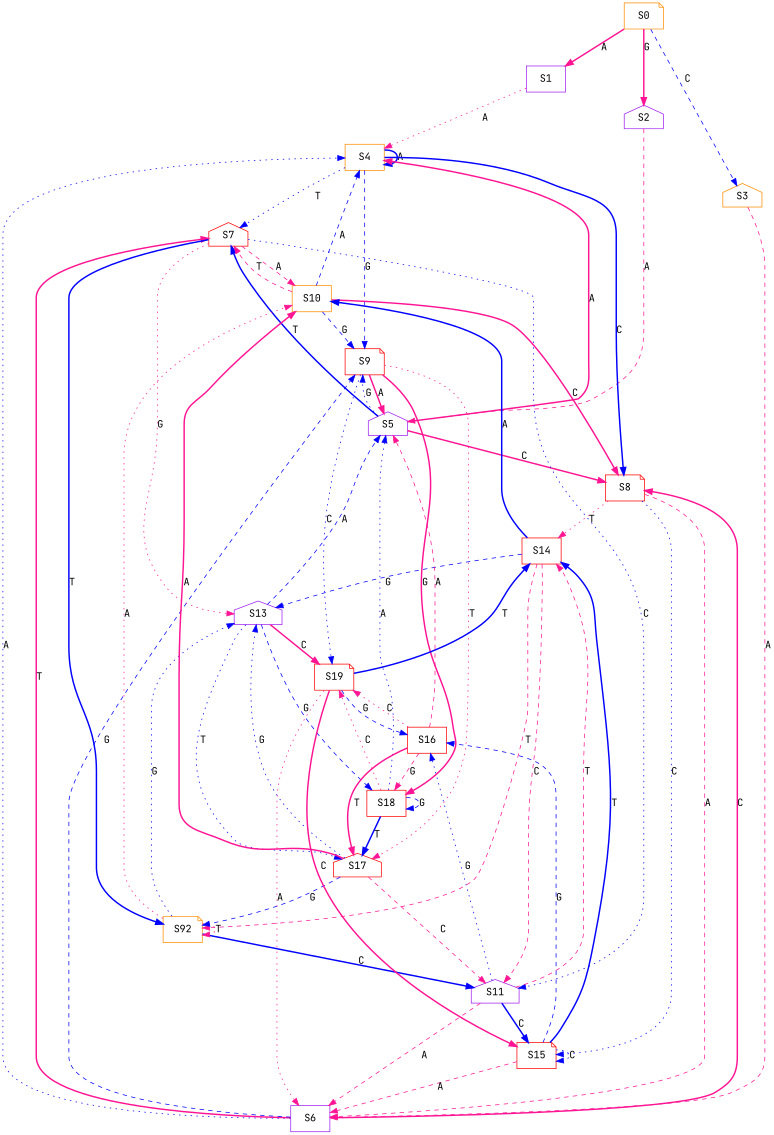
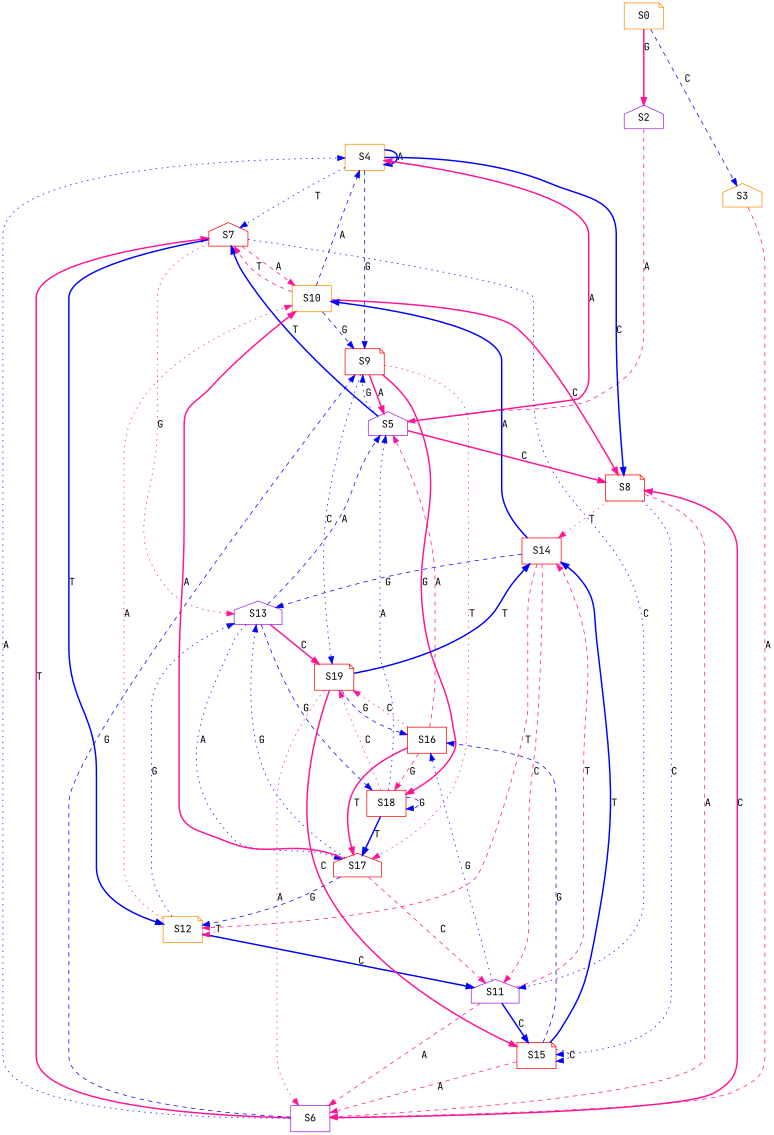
node "S1": removed
edge "S13" -> "S17": label "T" -> "A"
node "S92": label "S92" -> "S12"
